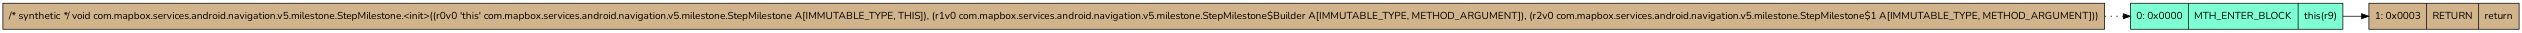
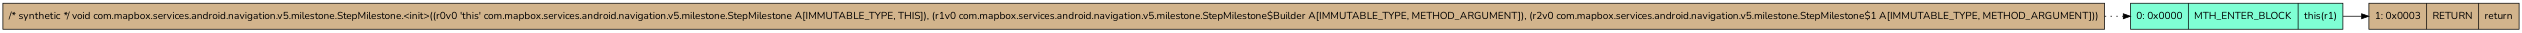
node "0: 0x0000": text "this(r9)" -> "this(r1)"
